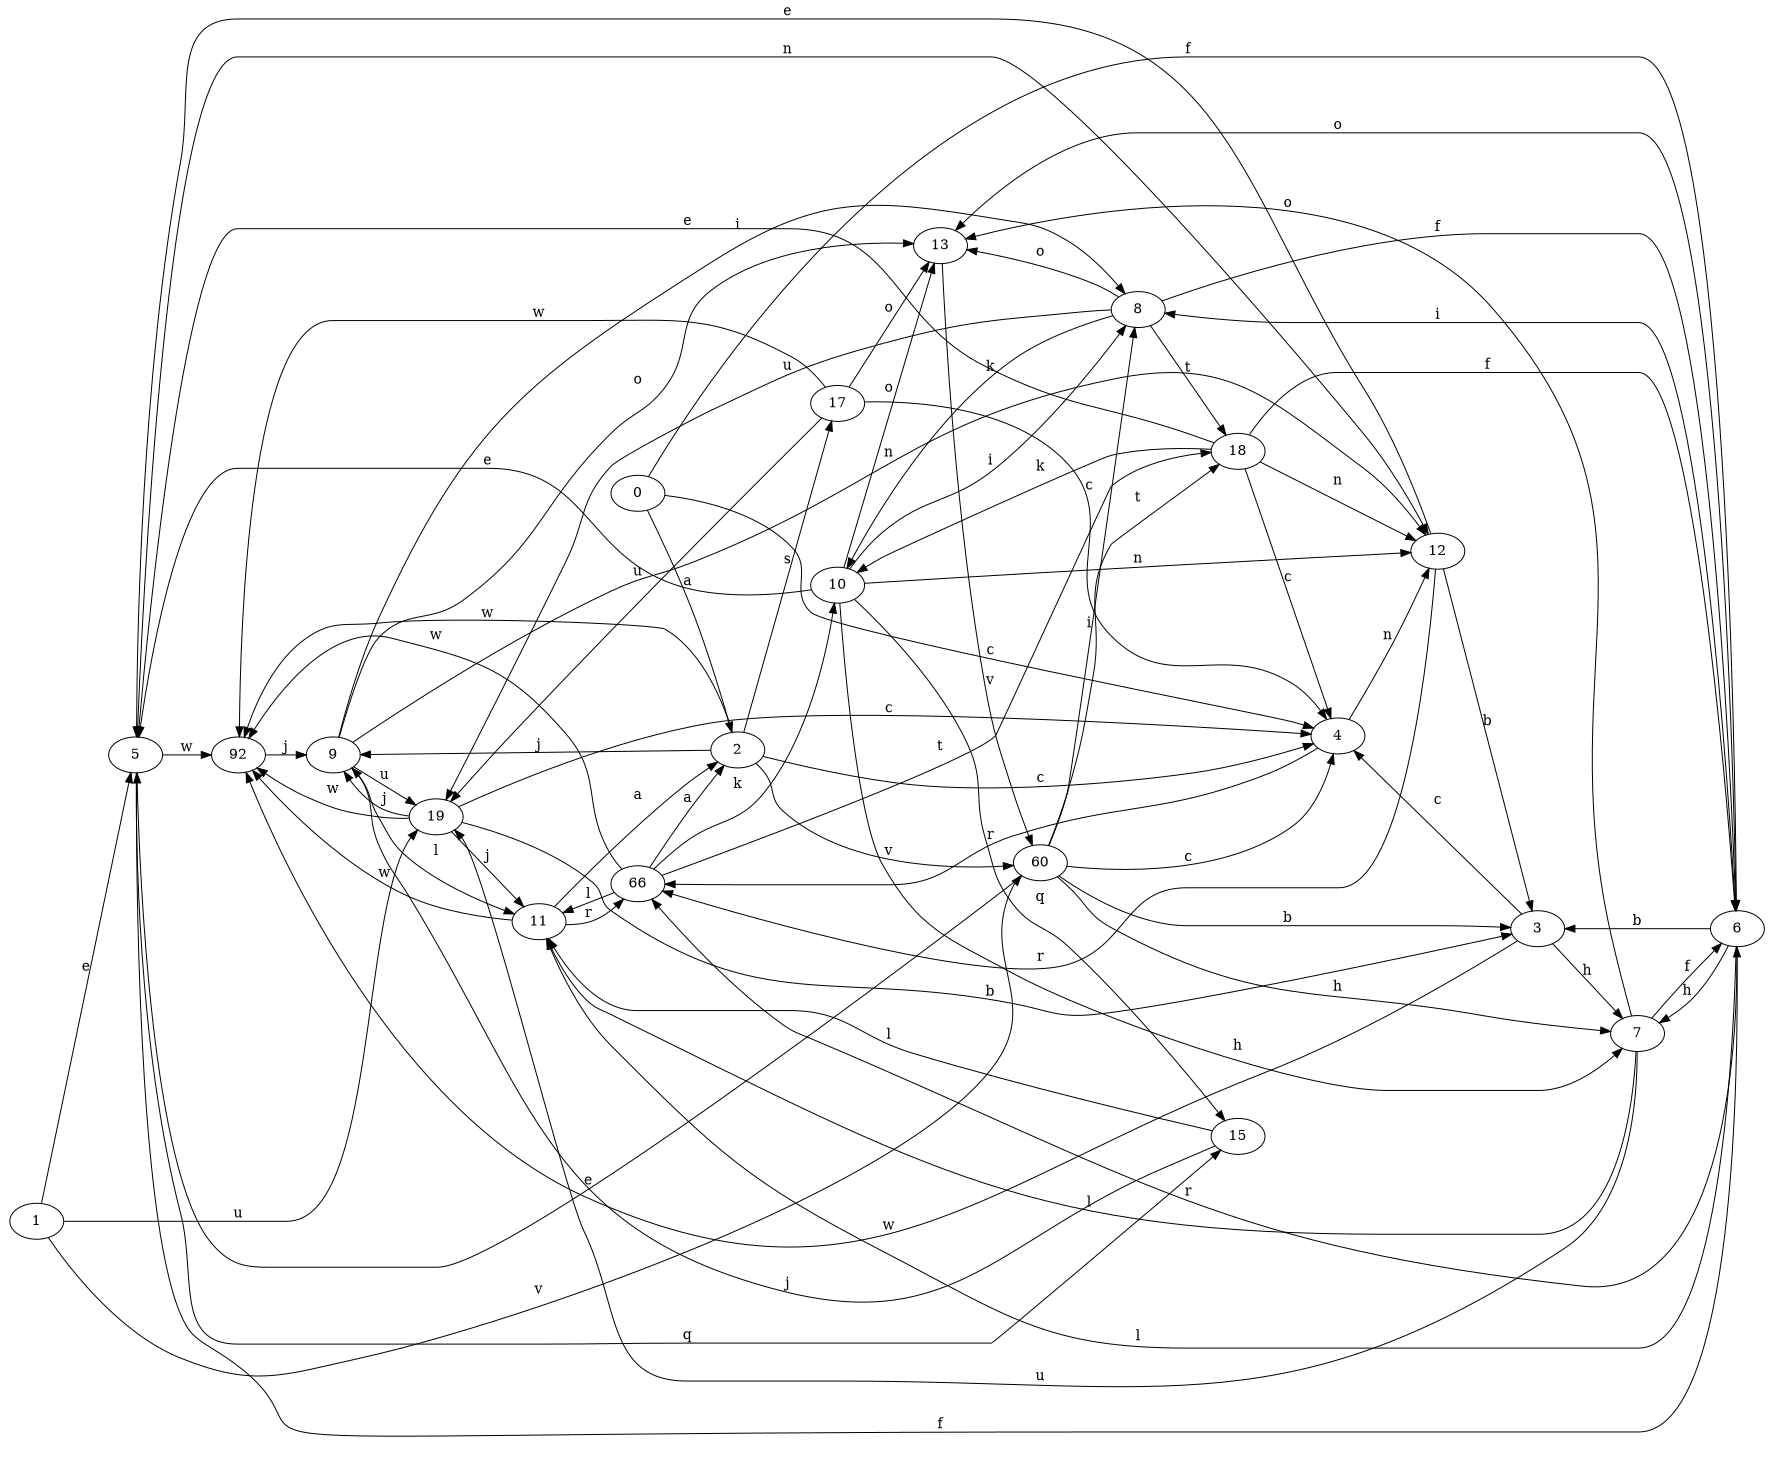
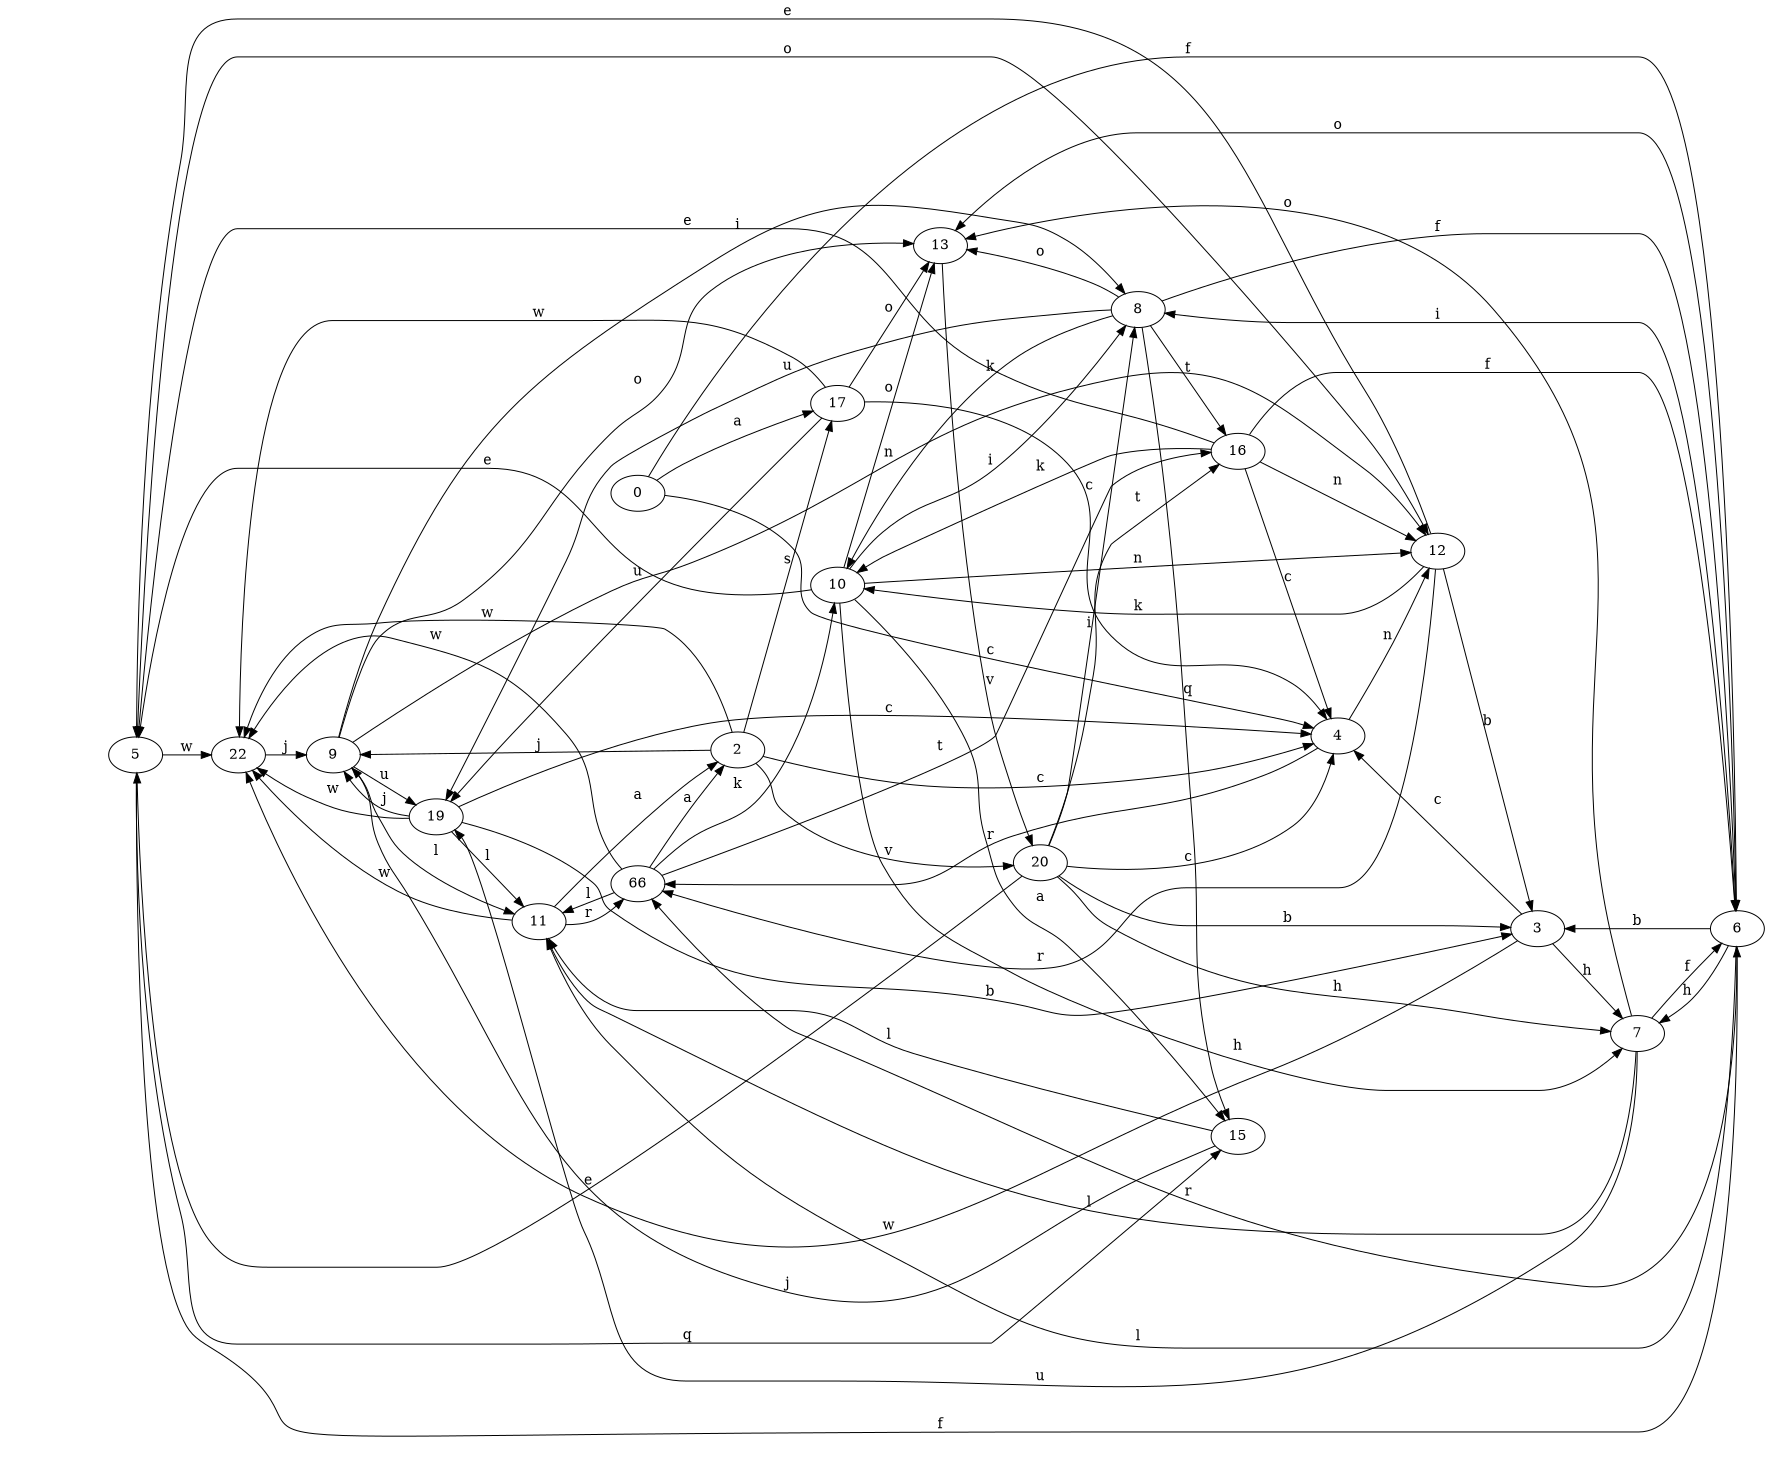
edge "5" -> "12": label "n" -> "o"
node "18": label "18" -> "16"
edge "0" -> "2": now "0" -> "17"
edge "12" -> "10": added, label "k"
edge "8" -> "15": added, label "q"
node "92": label "92" -> "22"
edge "19" -> "11": label "j" -> "l"
node "60": label "60" -> "20"
edge "10" -> "15": label "q" -> "a"
node "1": removed
